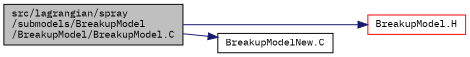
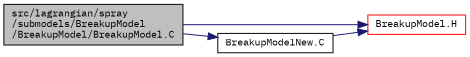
edge "BreakupModelNew.C" -> "BreakupModel.H": added
